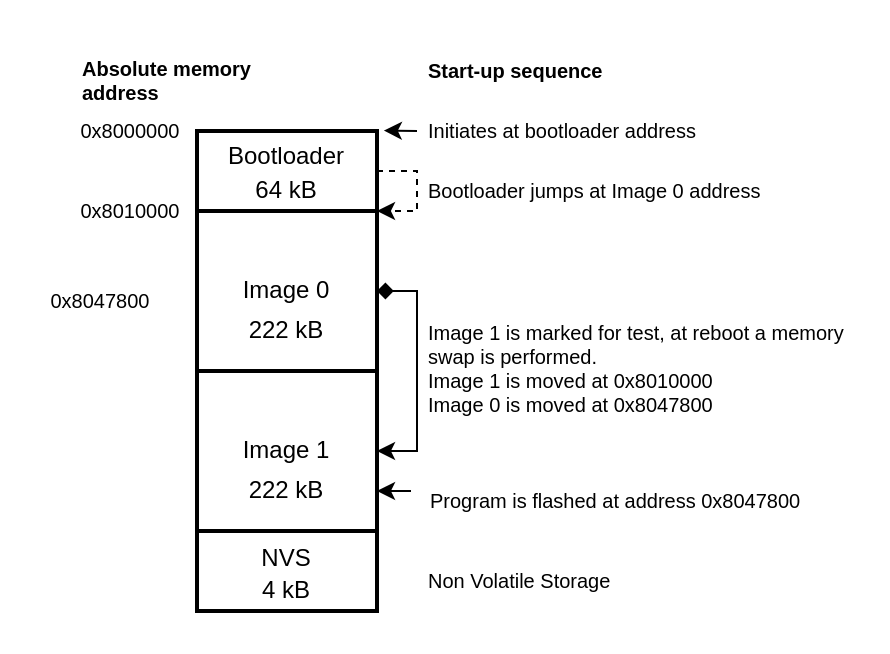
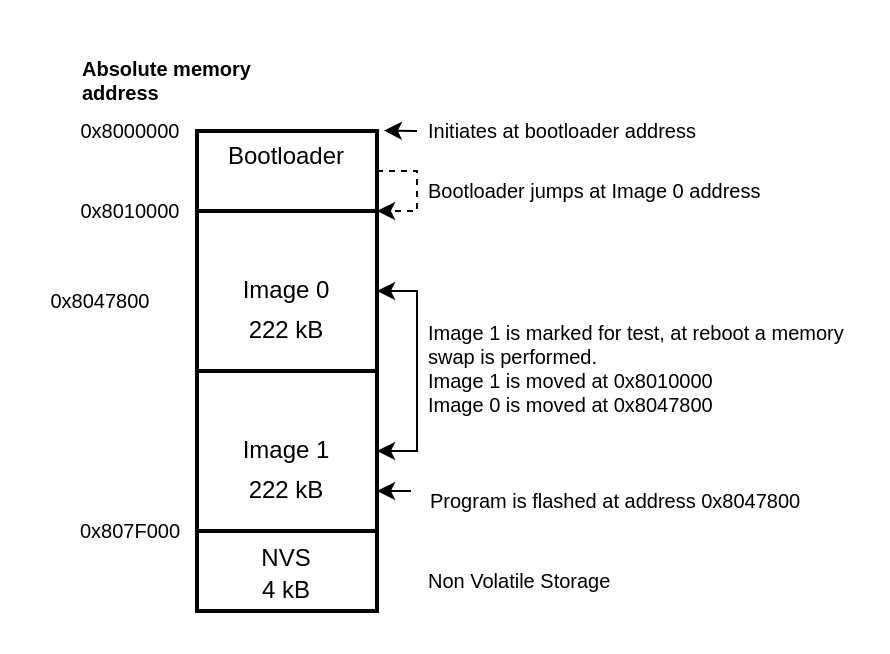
node "Start-up sequence": removed
node "64 kB": removed
edge "Image 0" -- "Image 1": arrowhead diamond -> classic
node "0x807F000": added
